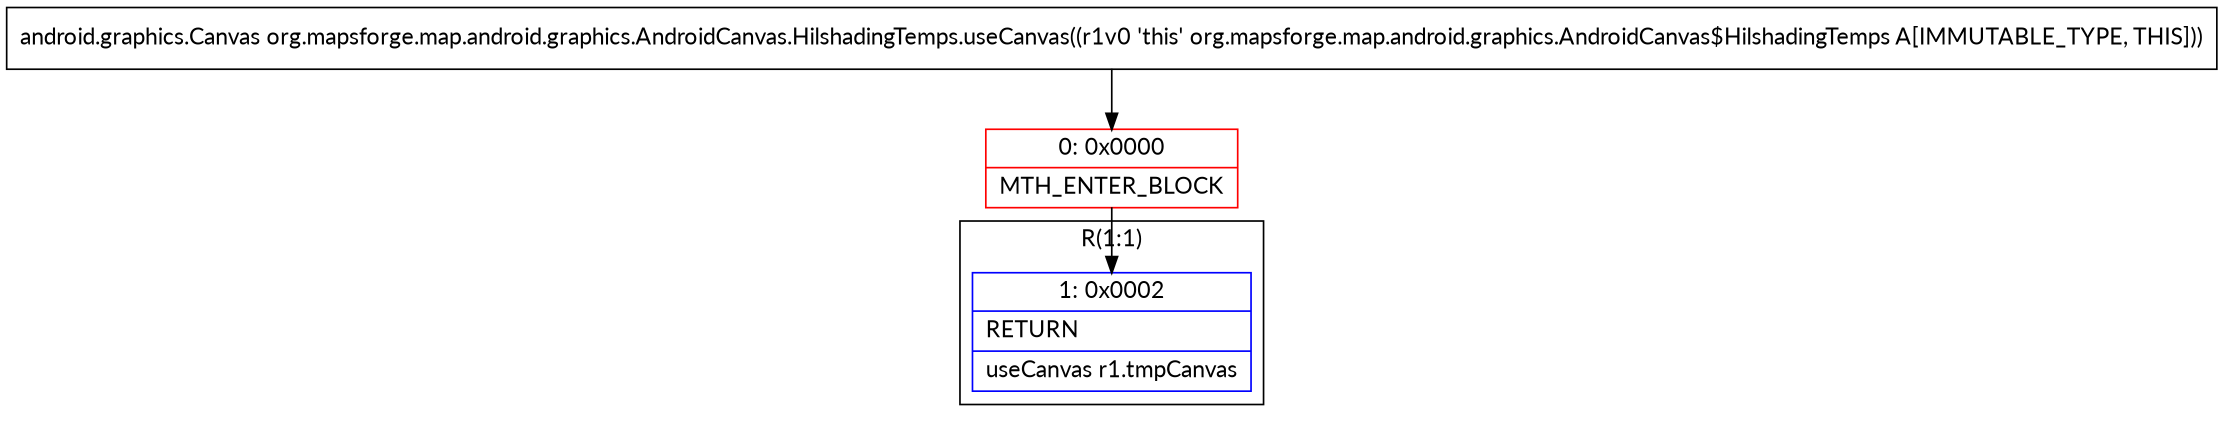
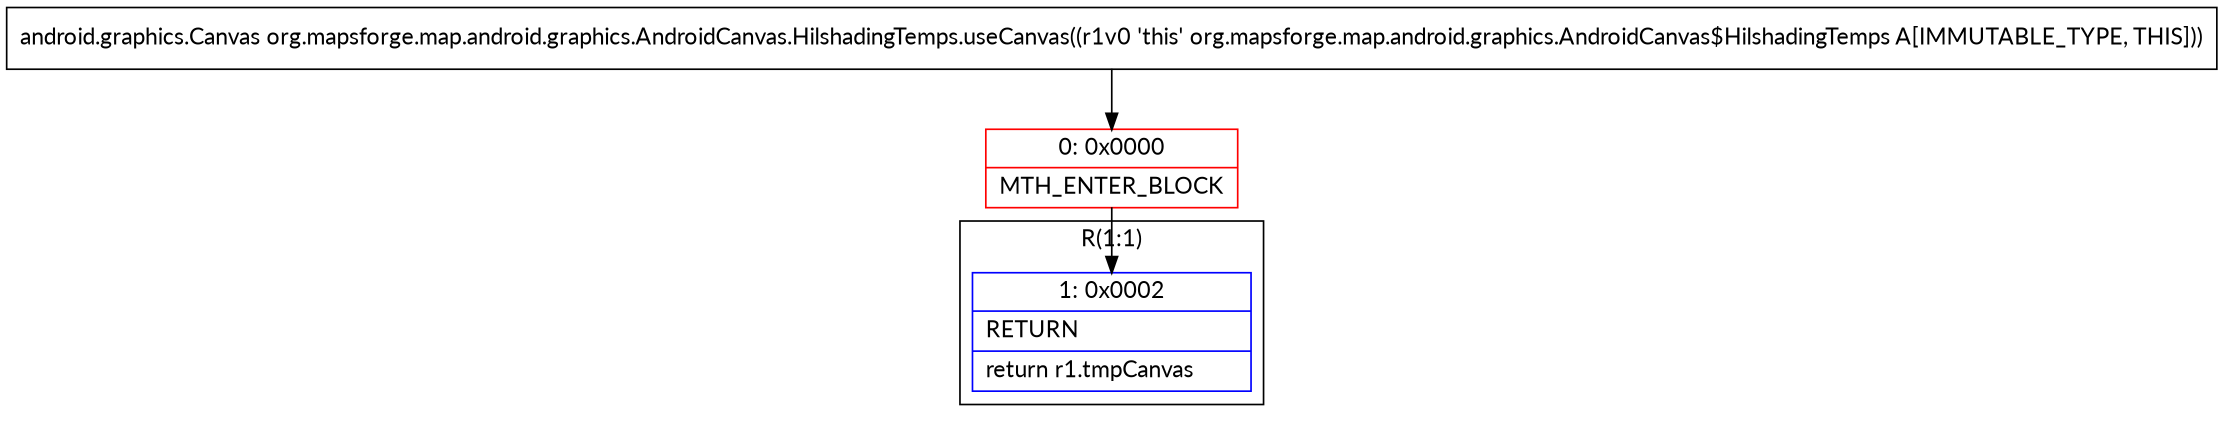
node "1: 0x0002": text "useCanvas r1.tmpCanvas" -> "return r1.tmpCanvas"
